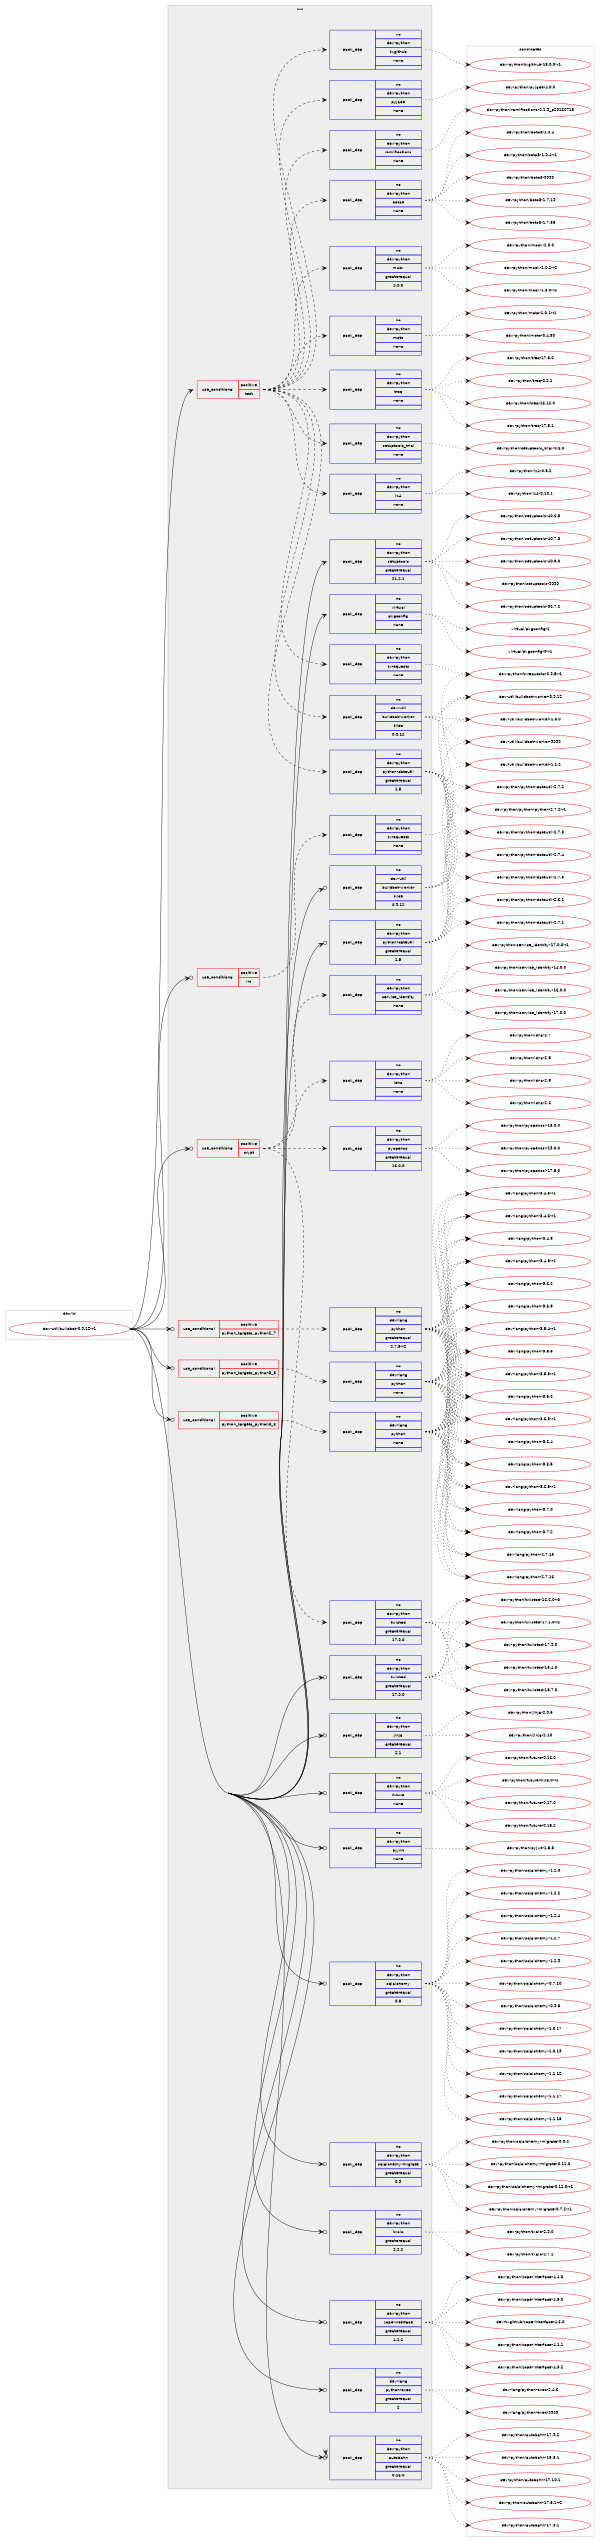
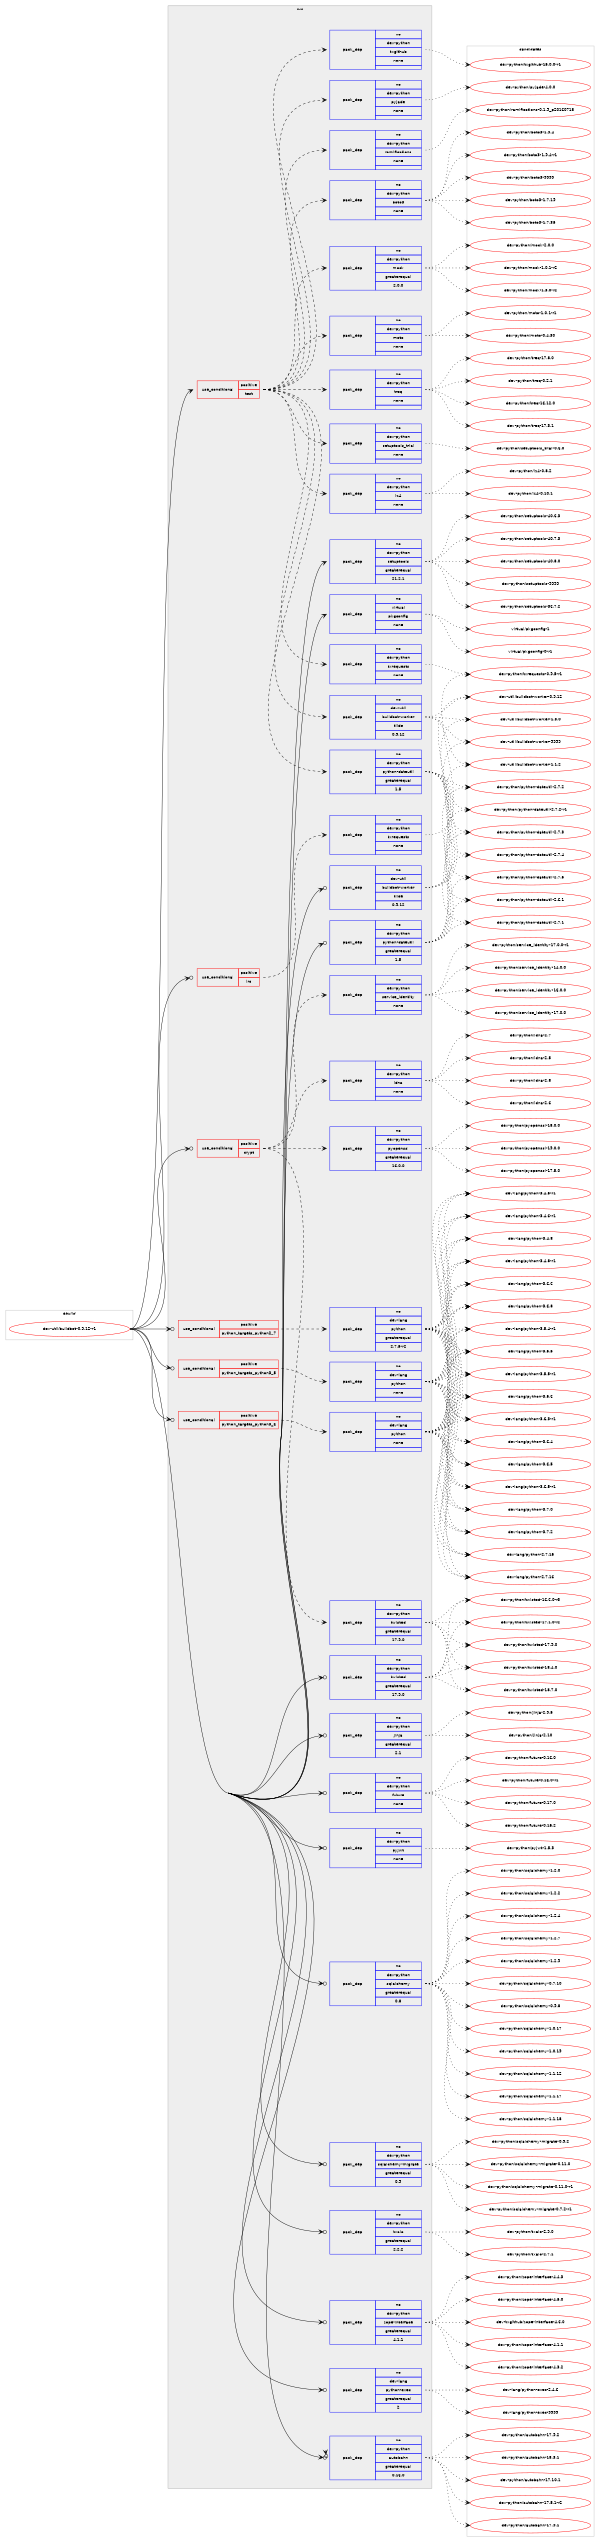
node "dev-python/python-python-2.7.2-r1": label "dev-python/python-python-2.7.2-r1" -> "dev-python/python-dateutil-2.7.2-r1"
